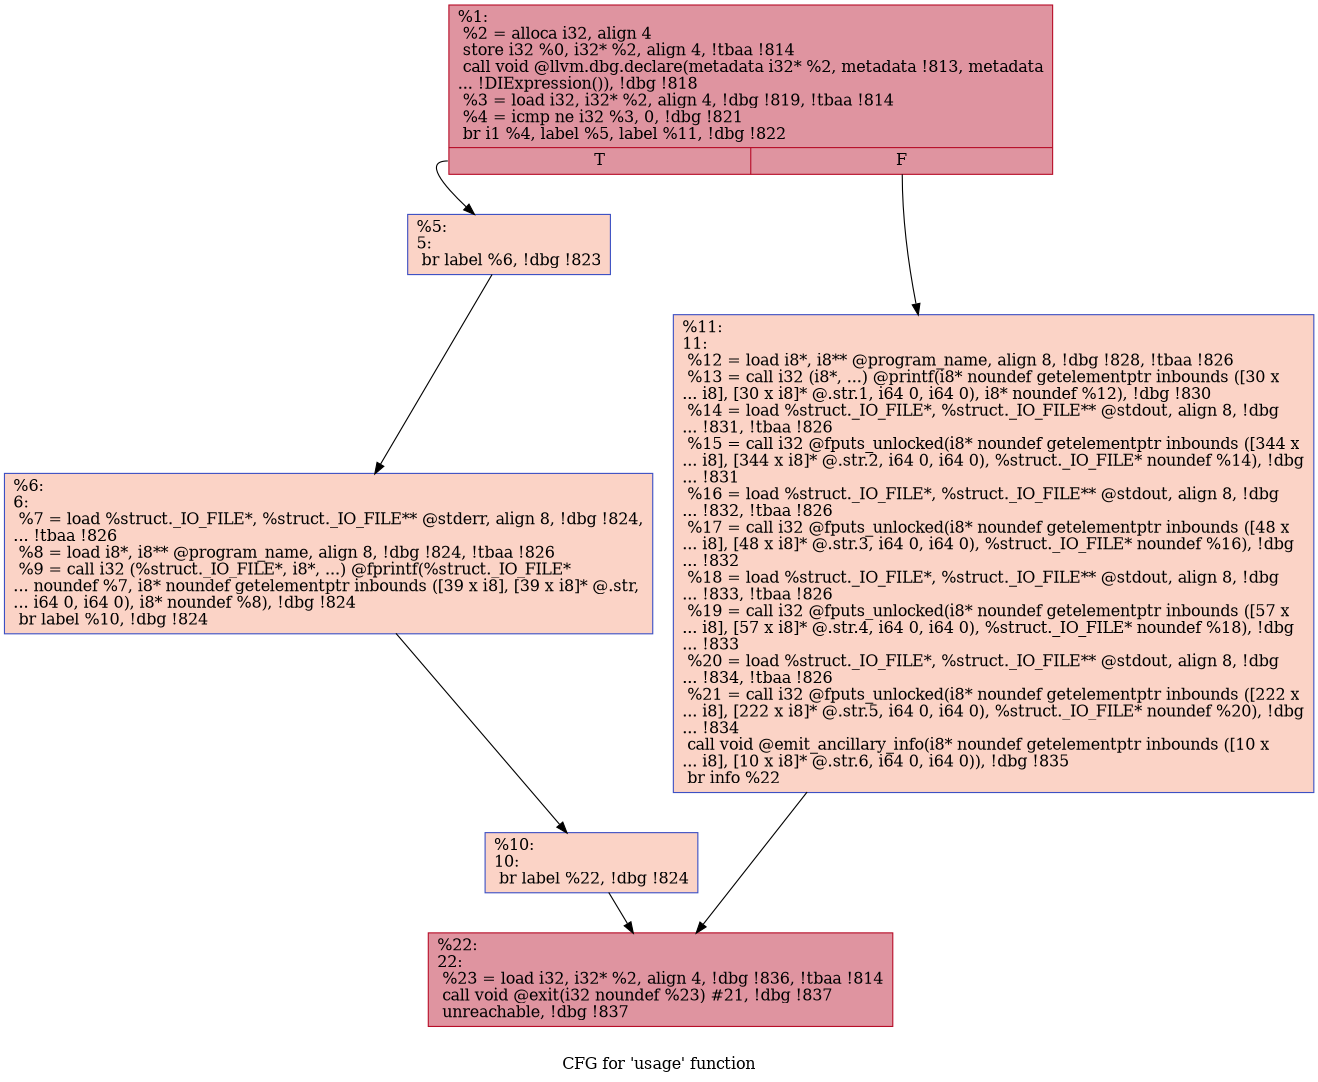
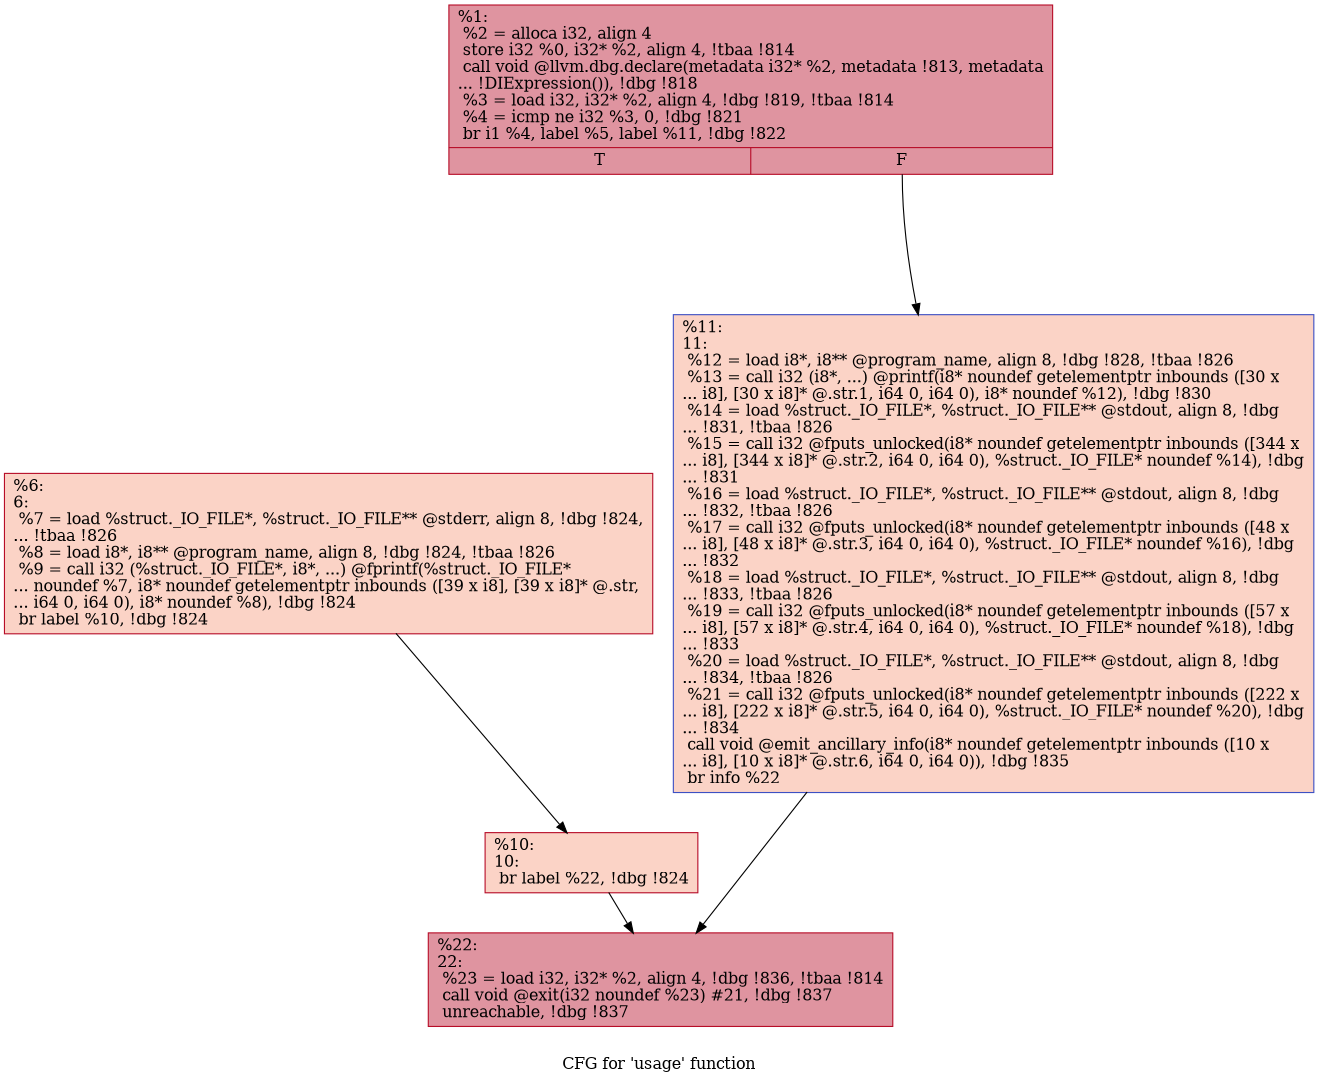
node "%5:": removed
node "%6:": color #3d50c3ff -> #b70d28ff
node "%10:": color #3d50c3ff -> #b70d28ff
